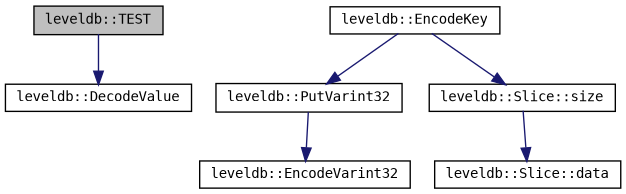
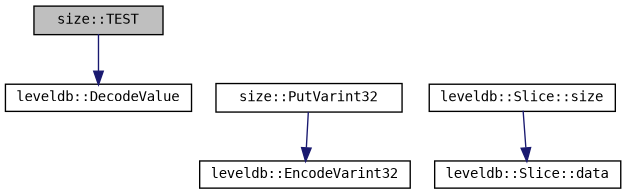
node "leveldb::TEST": label "leveldb::TEST" -> "size::TEST"
node "leveldb::EncodeKey": removed
node "leveldb::PutVarint32": label "leveldb::PutVarint32" -> "size::PutVarint32"
